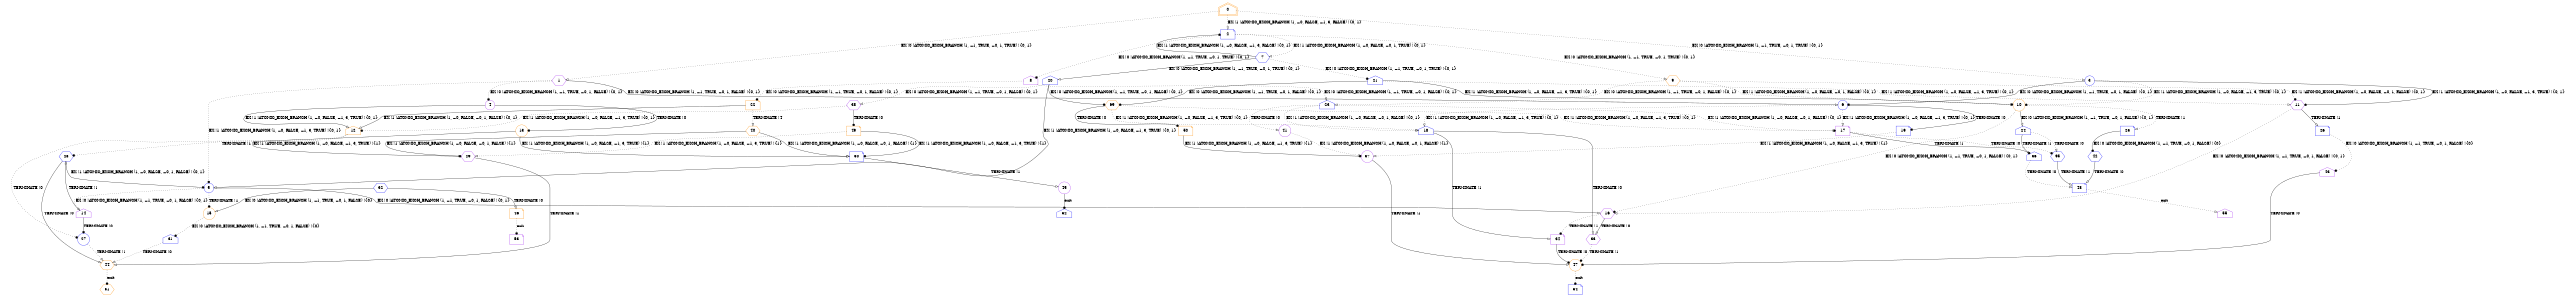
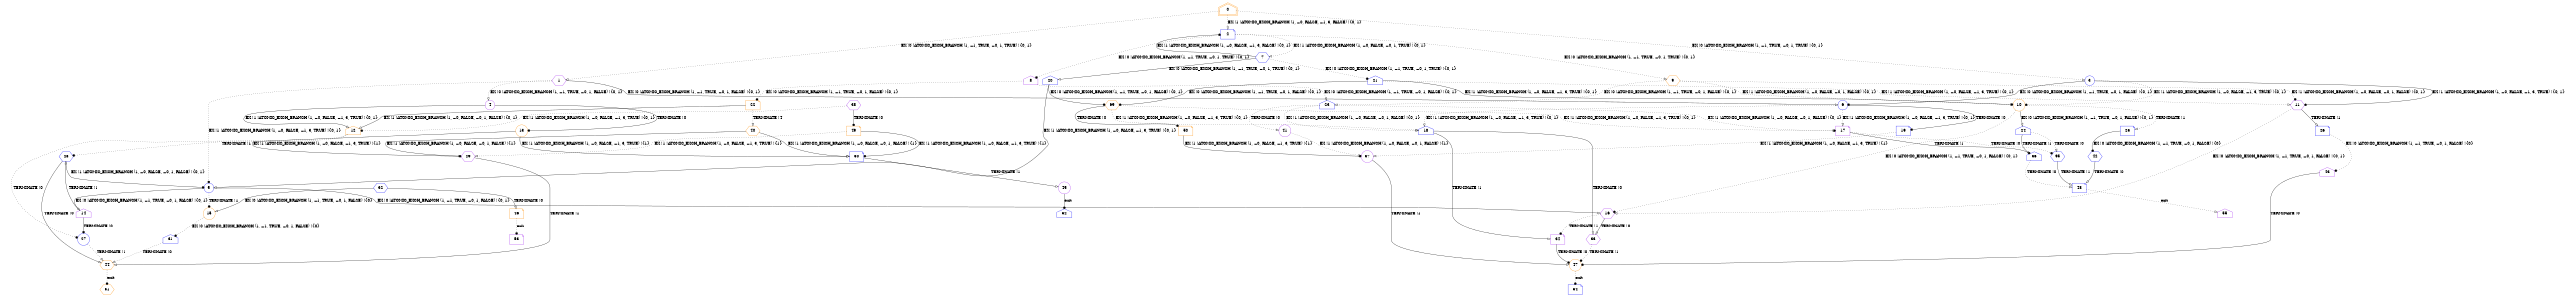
edge "1" -> "4": arrowhead dot -> onormal
edge "20" -> "38": removed, label "EX !0 !ATOMIC_EXCH_BRANCH (1, +1, TRUE, +0, 1, FALSE) !{0, 1}"
edge "5" -> "14": style dotted -> solid
